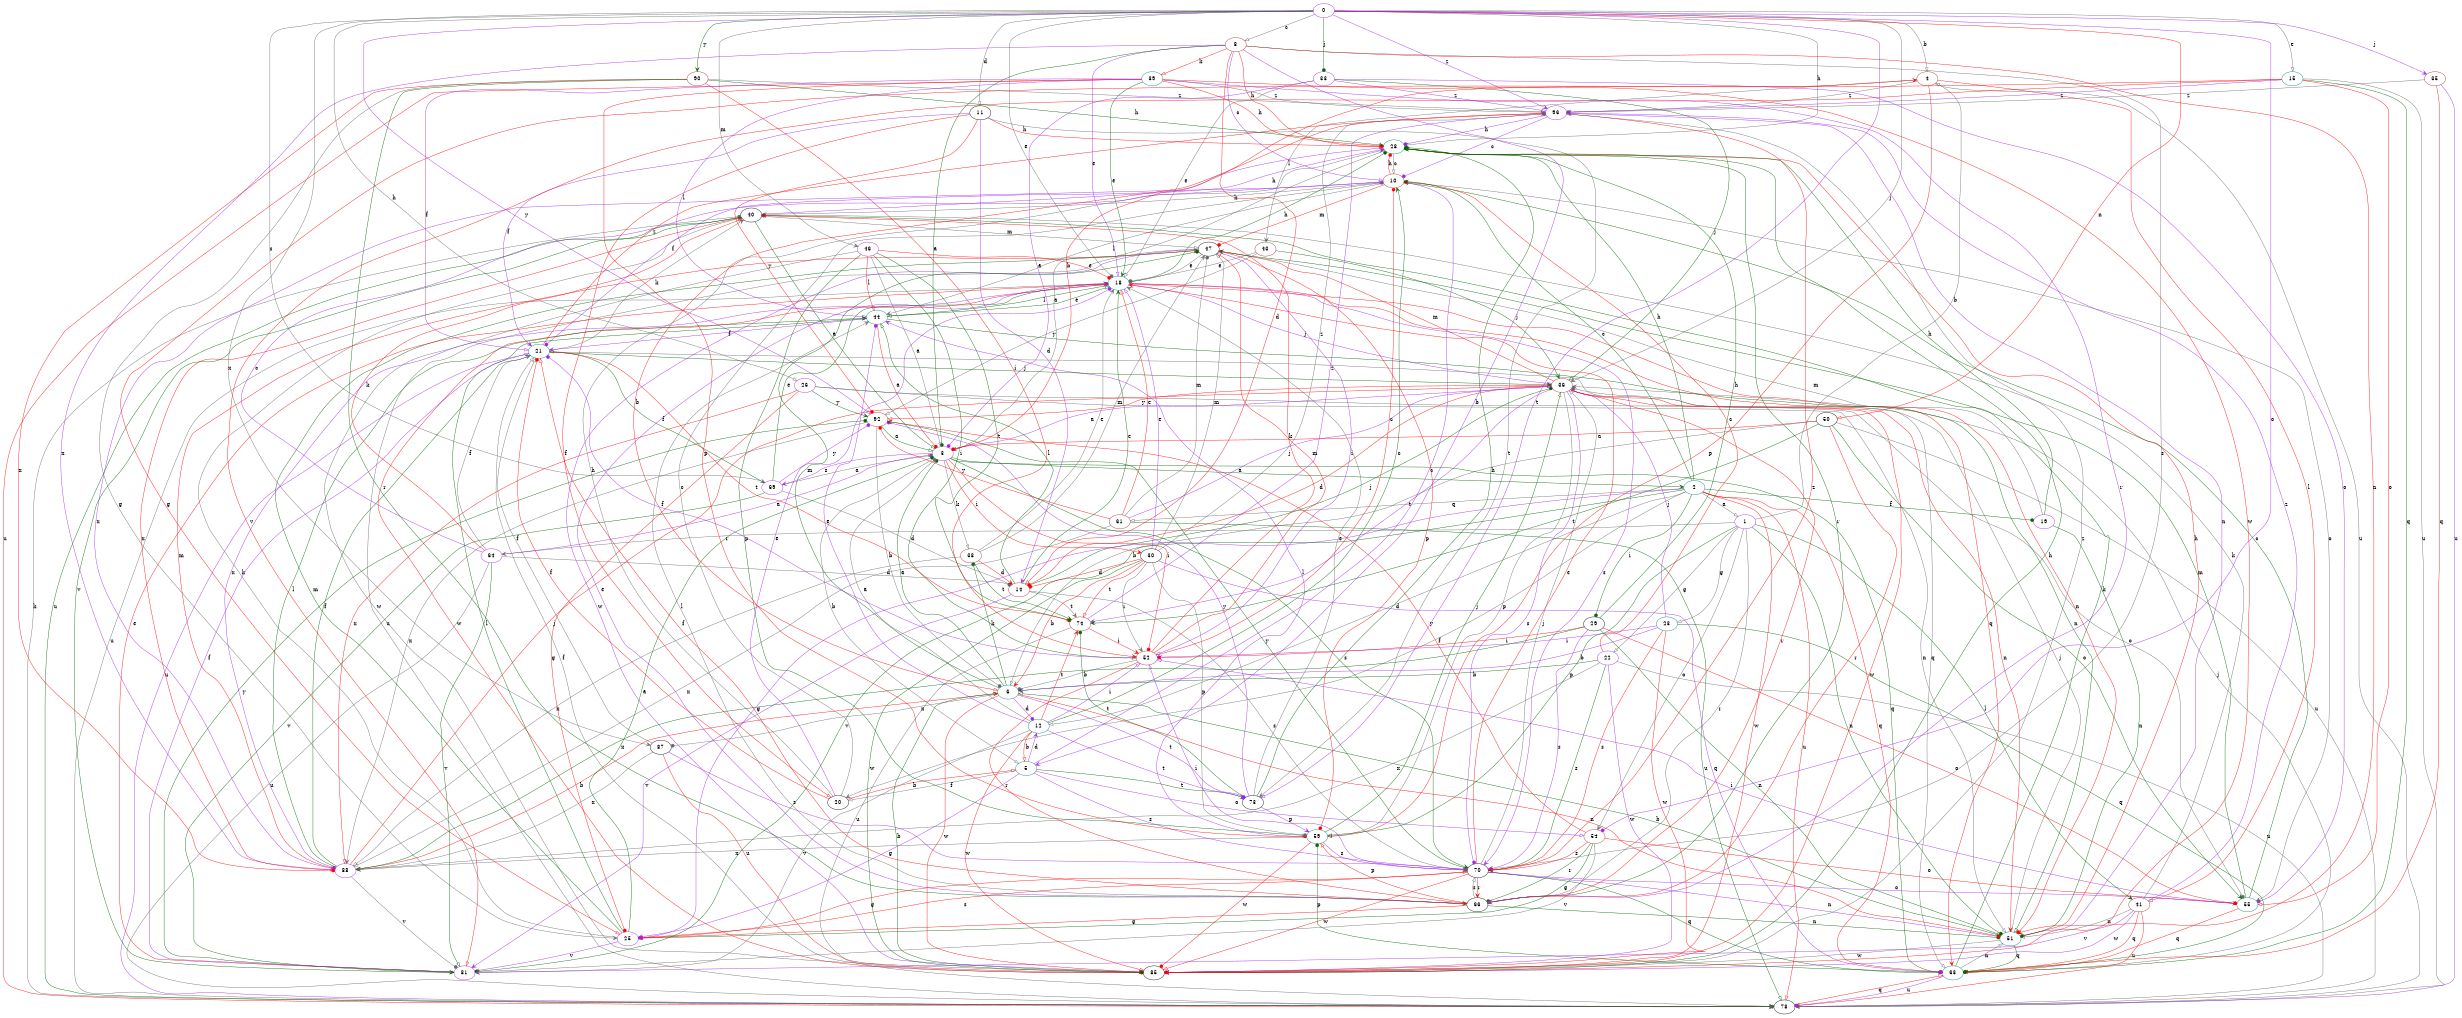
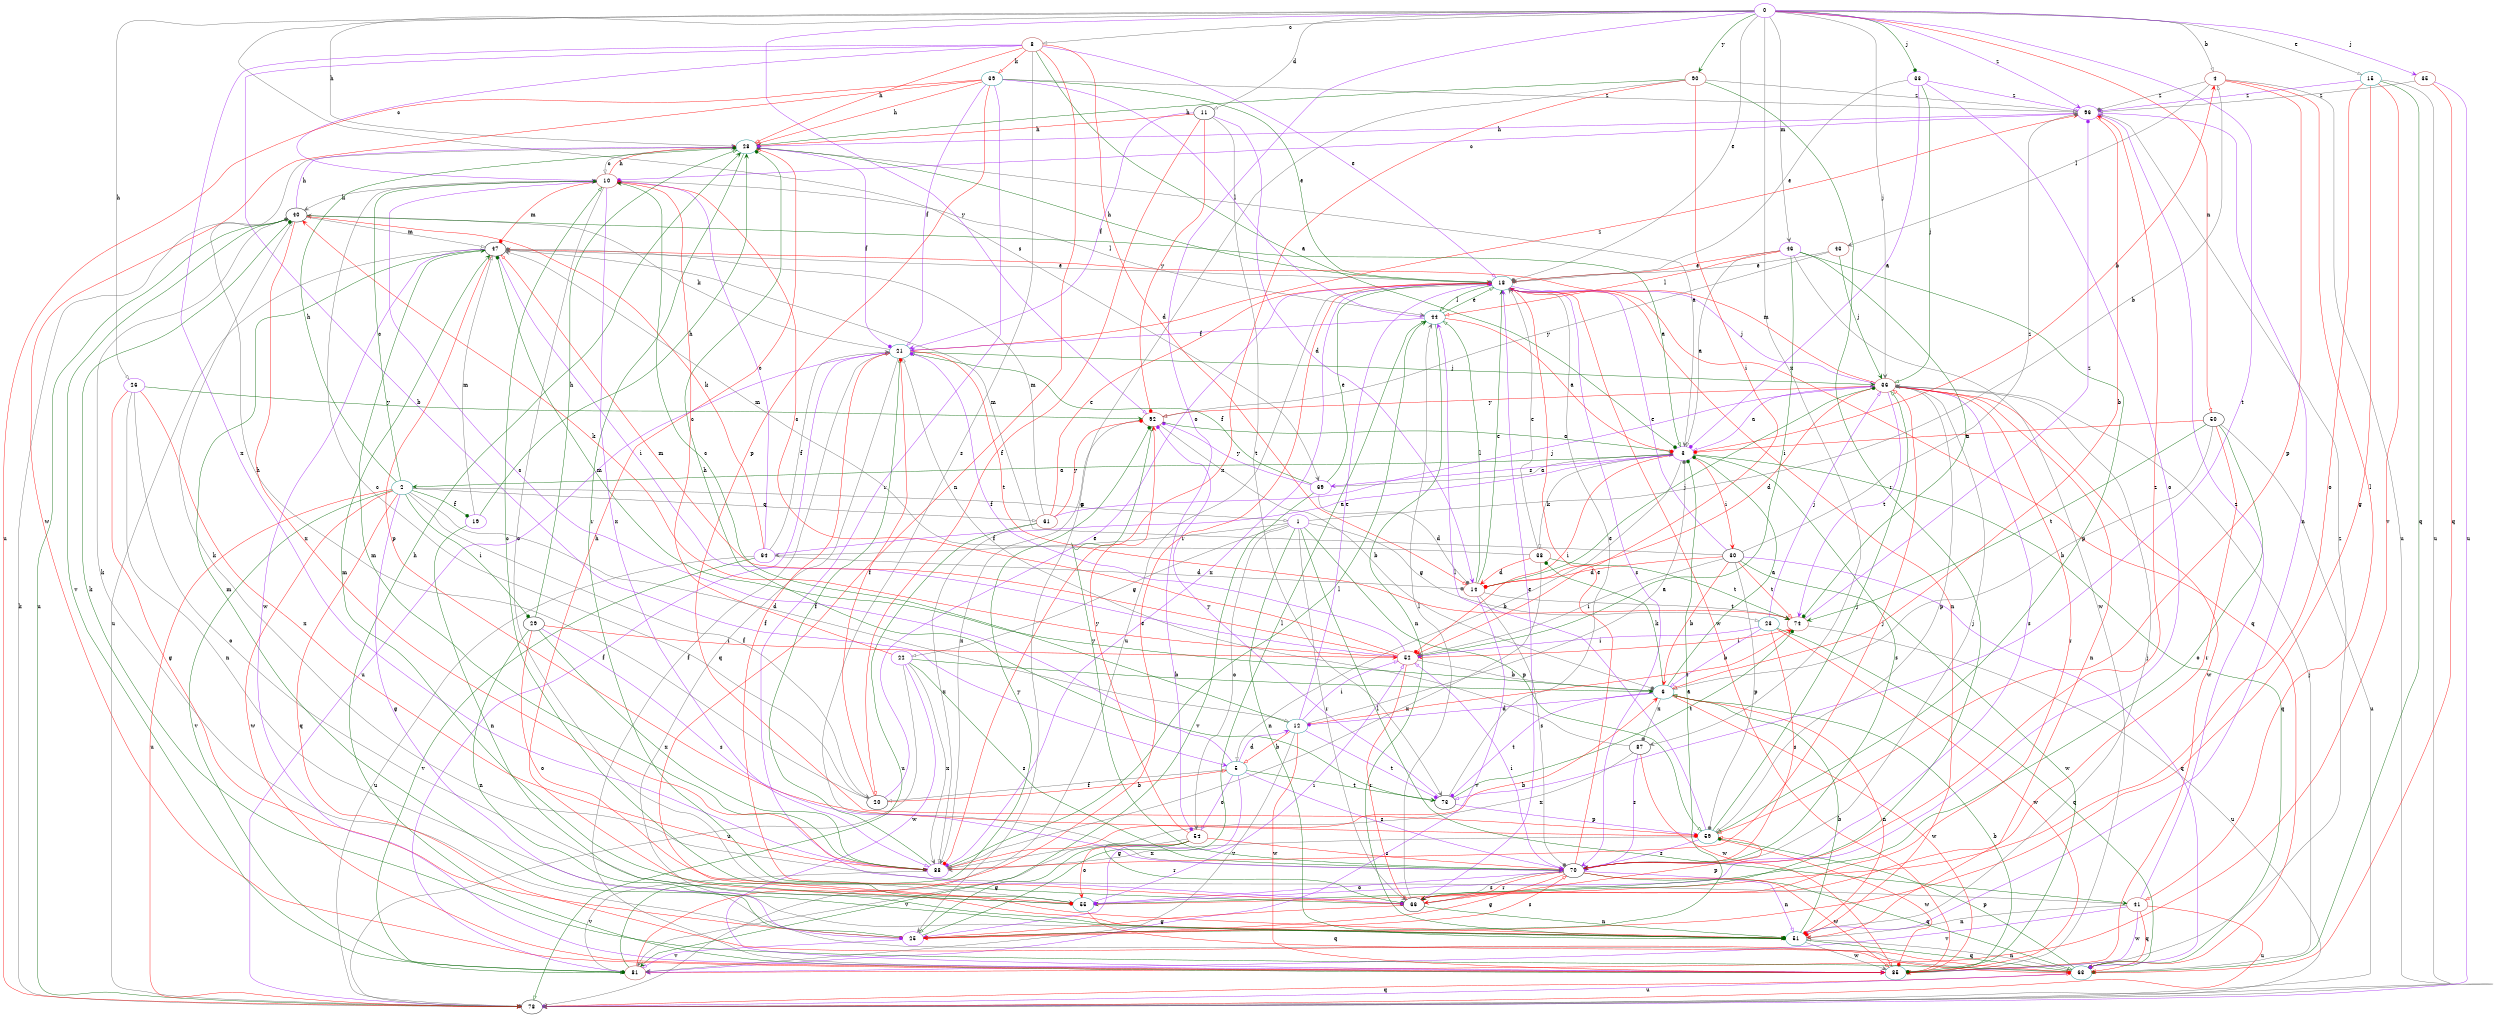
edge "88" -> "47": color red -> darkgreen
edge "96" -> "70": reversed
edge "12" -> "44": now "12" -> "18"
edge "87" -> "85": label "u" -> "w"
node "81": color purple -> brown
node "85": color black -> teal
